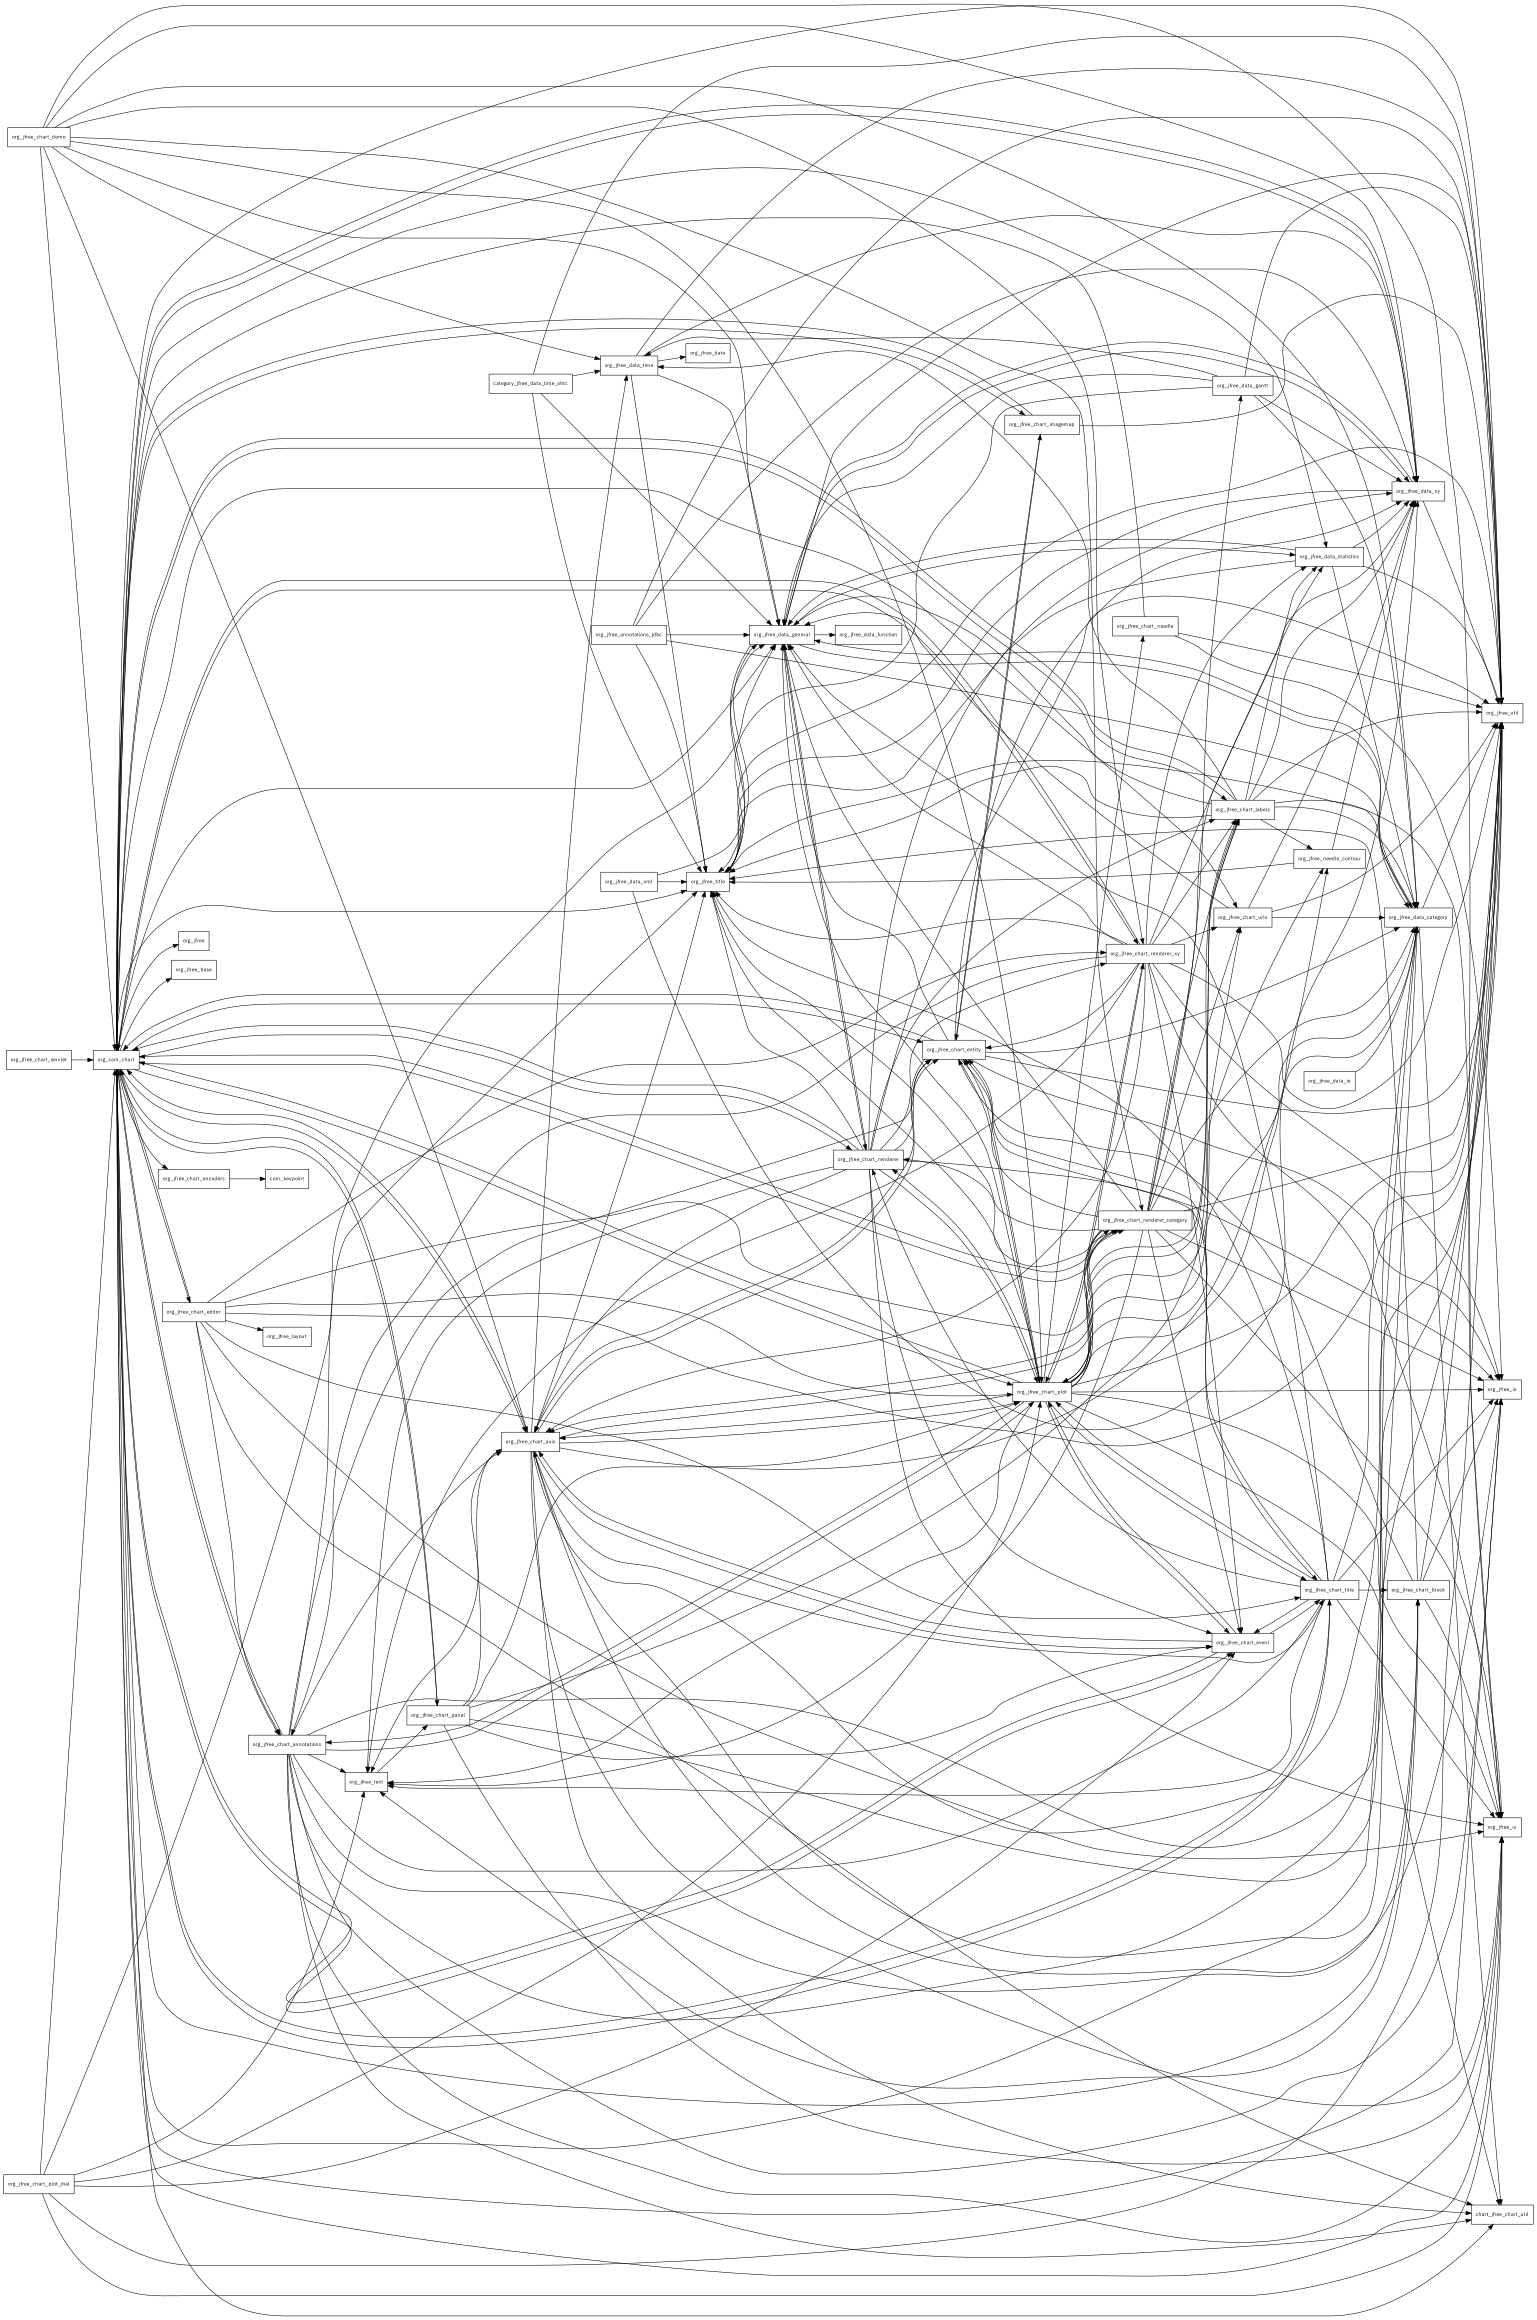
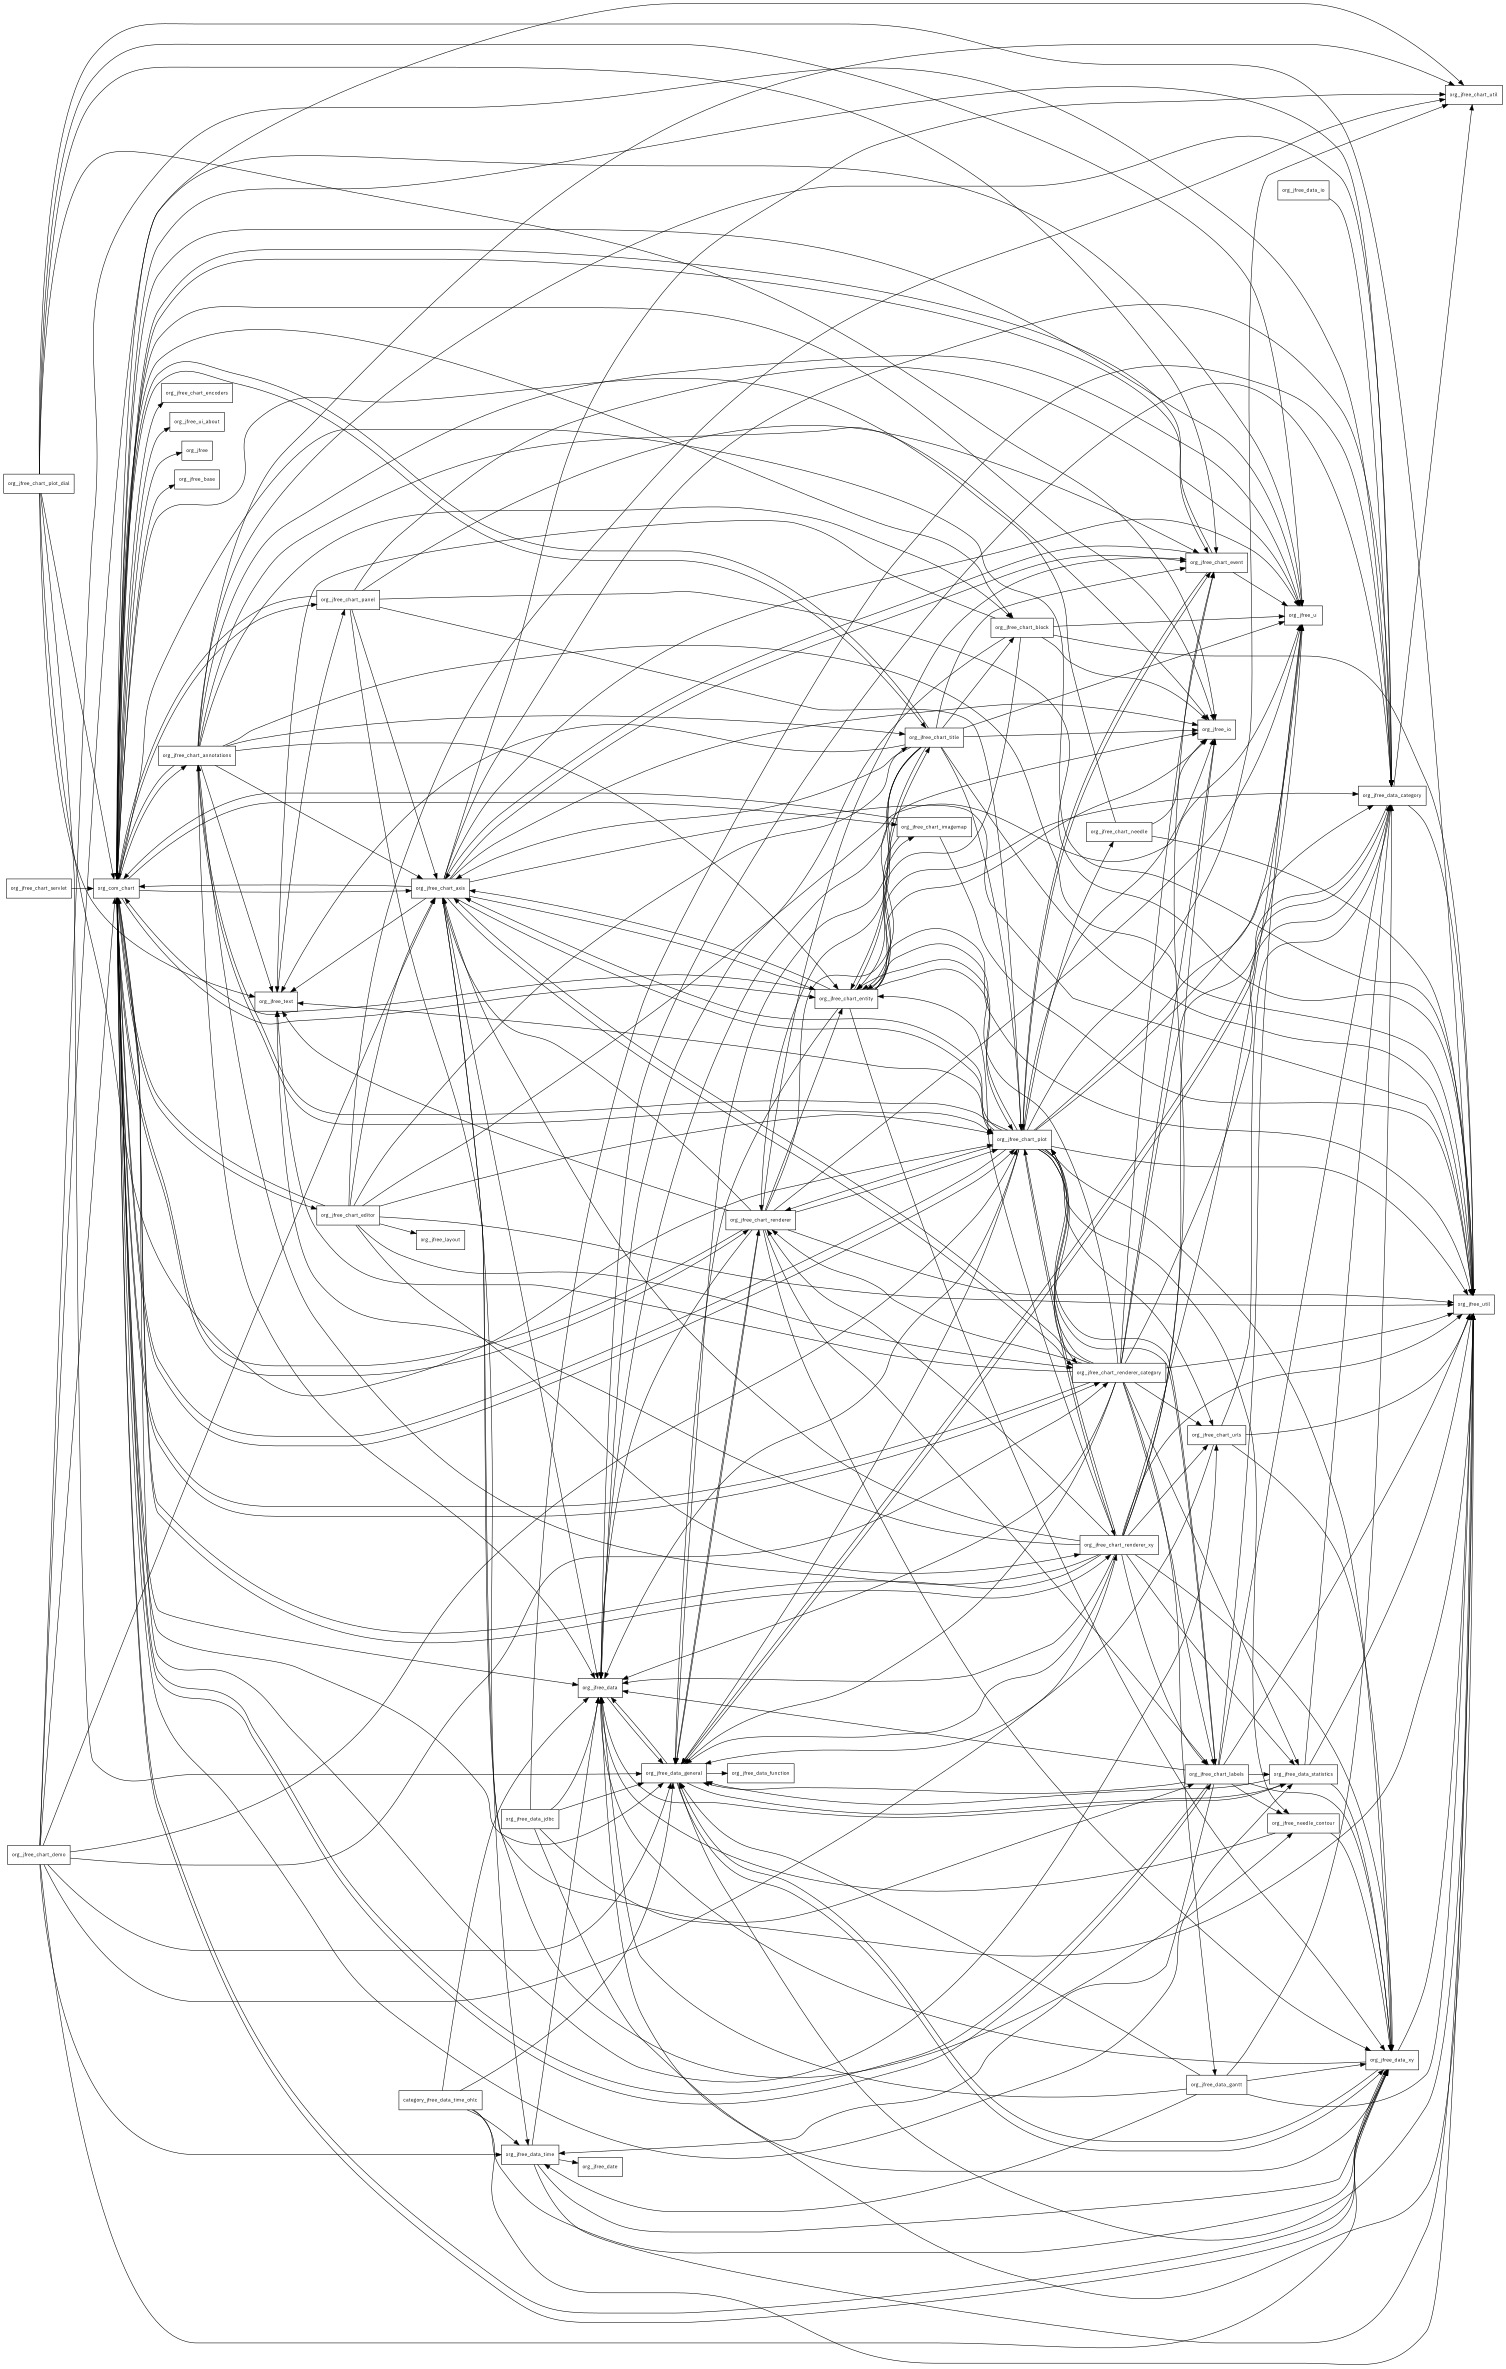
edge "org_jfree_chart_plot_dial" -> "org_jfree_io": added
node "org_jfree_ui_about": added
edge "org_jfree_data_time" -> "org_jfree_data_general": removed
node "org_jfree_annotations_jdbc": label "org_jfree_annotations_jdbc" -> "org_jfree_data_jdbc"
node "org_jfree_data_xml": removed
node "org_jfree_title": label "org_jfree_title" -> "org_jfree_data"
edge "org_jfree_chart_renderer" -> "org_jfree_chart_renderer_xy": reversed
node "com_keypoint": removed
edge "org_jfree_chart_plot" -> "org_jfree_chart_title": removed
edge "org_jfree_chart_editor" -> "org_jfree_chart_annotations": now "org_jfree_chart_editor" -> "org_jfree_chart_axis"
edge "org_jfree_chart_event" -> "org_jfree_chart_title": now "org_jfree_chart_event" -> "org_jfree_ui"
node "chart_jfree_chart_util": label "chart_jfree_chart_util" -> "org_jfree_chart_util"
edge "category_jfree_data_time_ohlc" -> "org_jfree_data_xy": added
